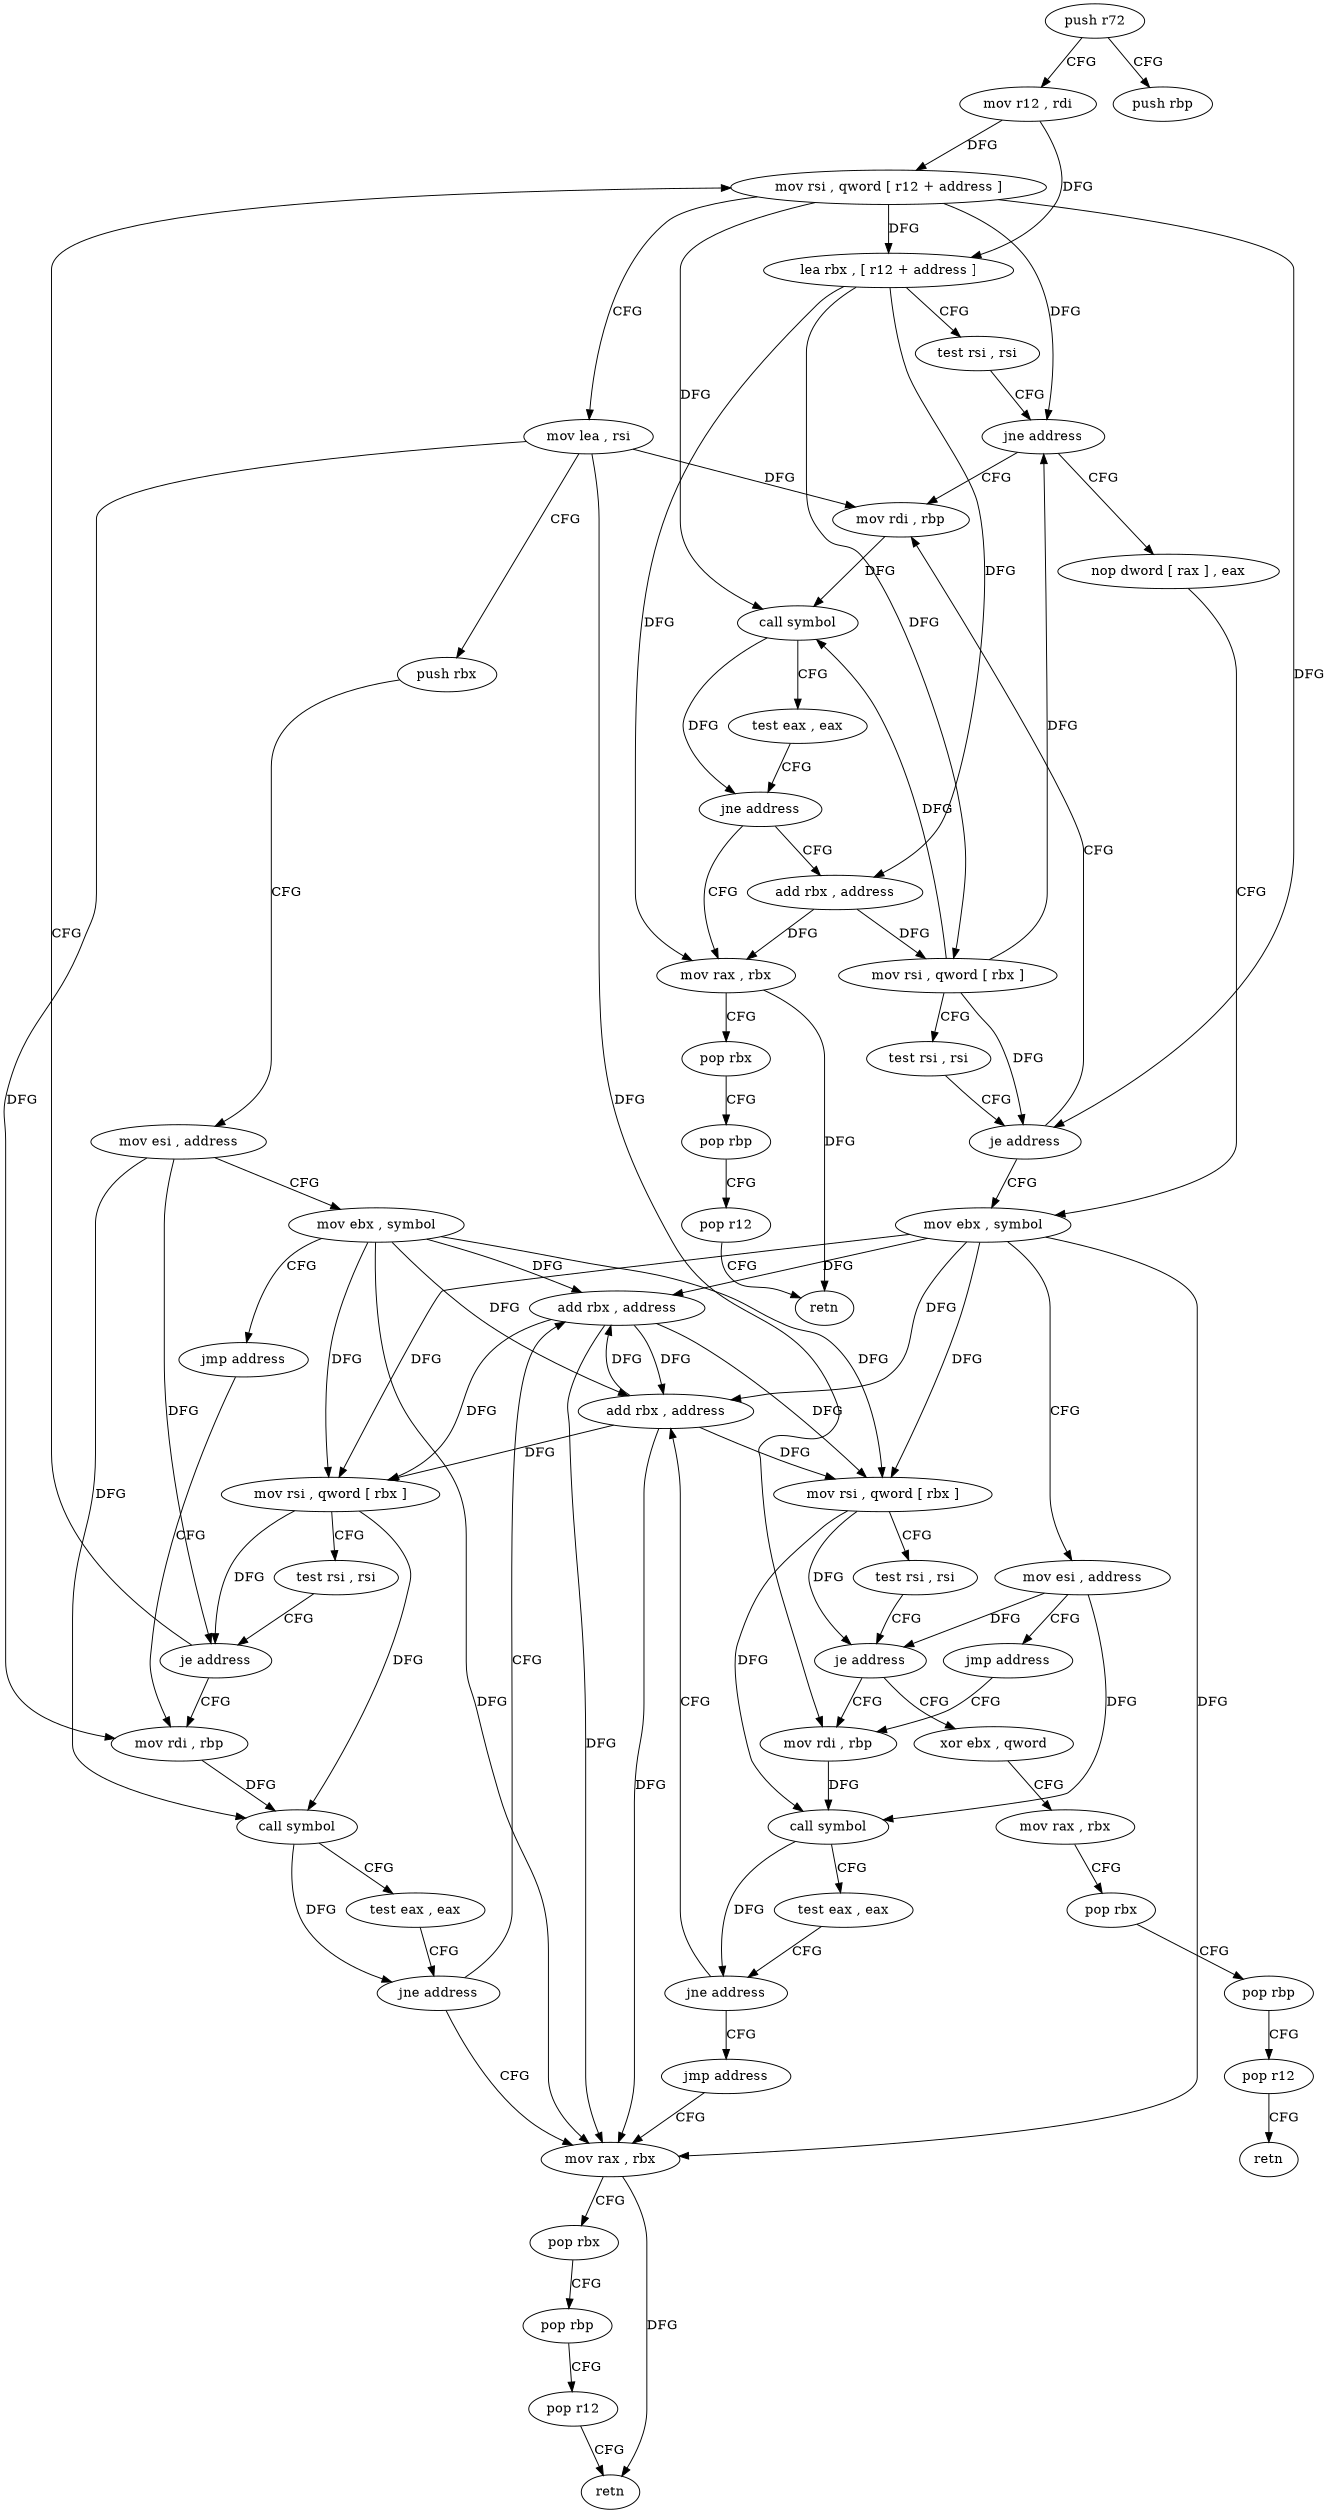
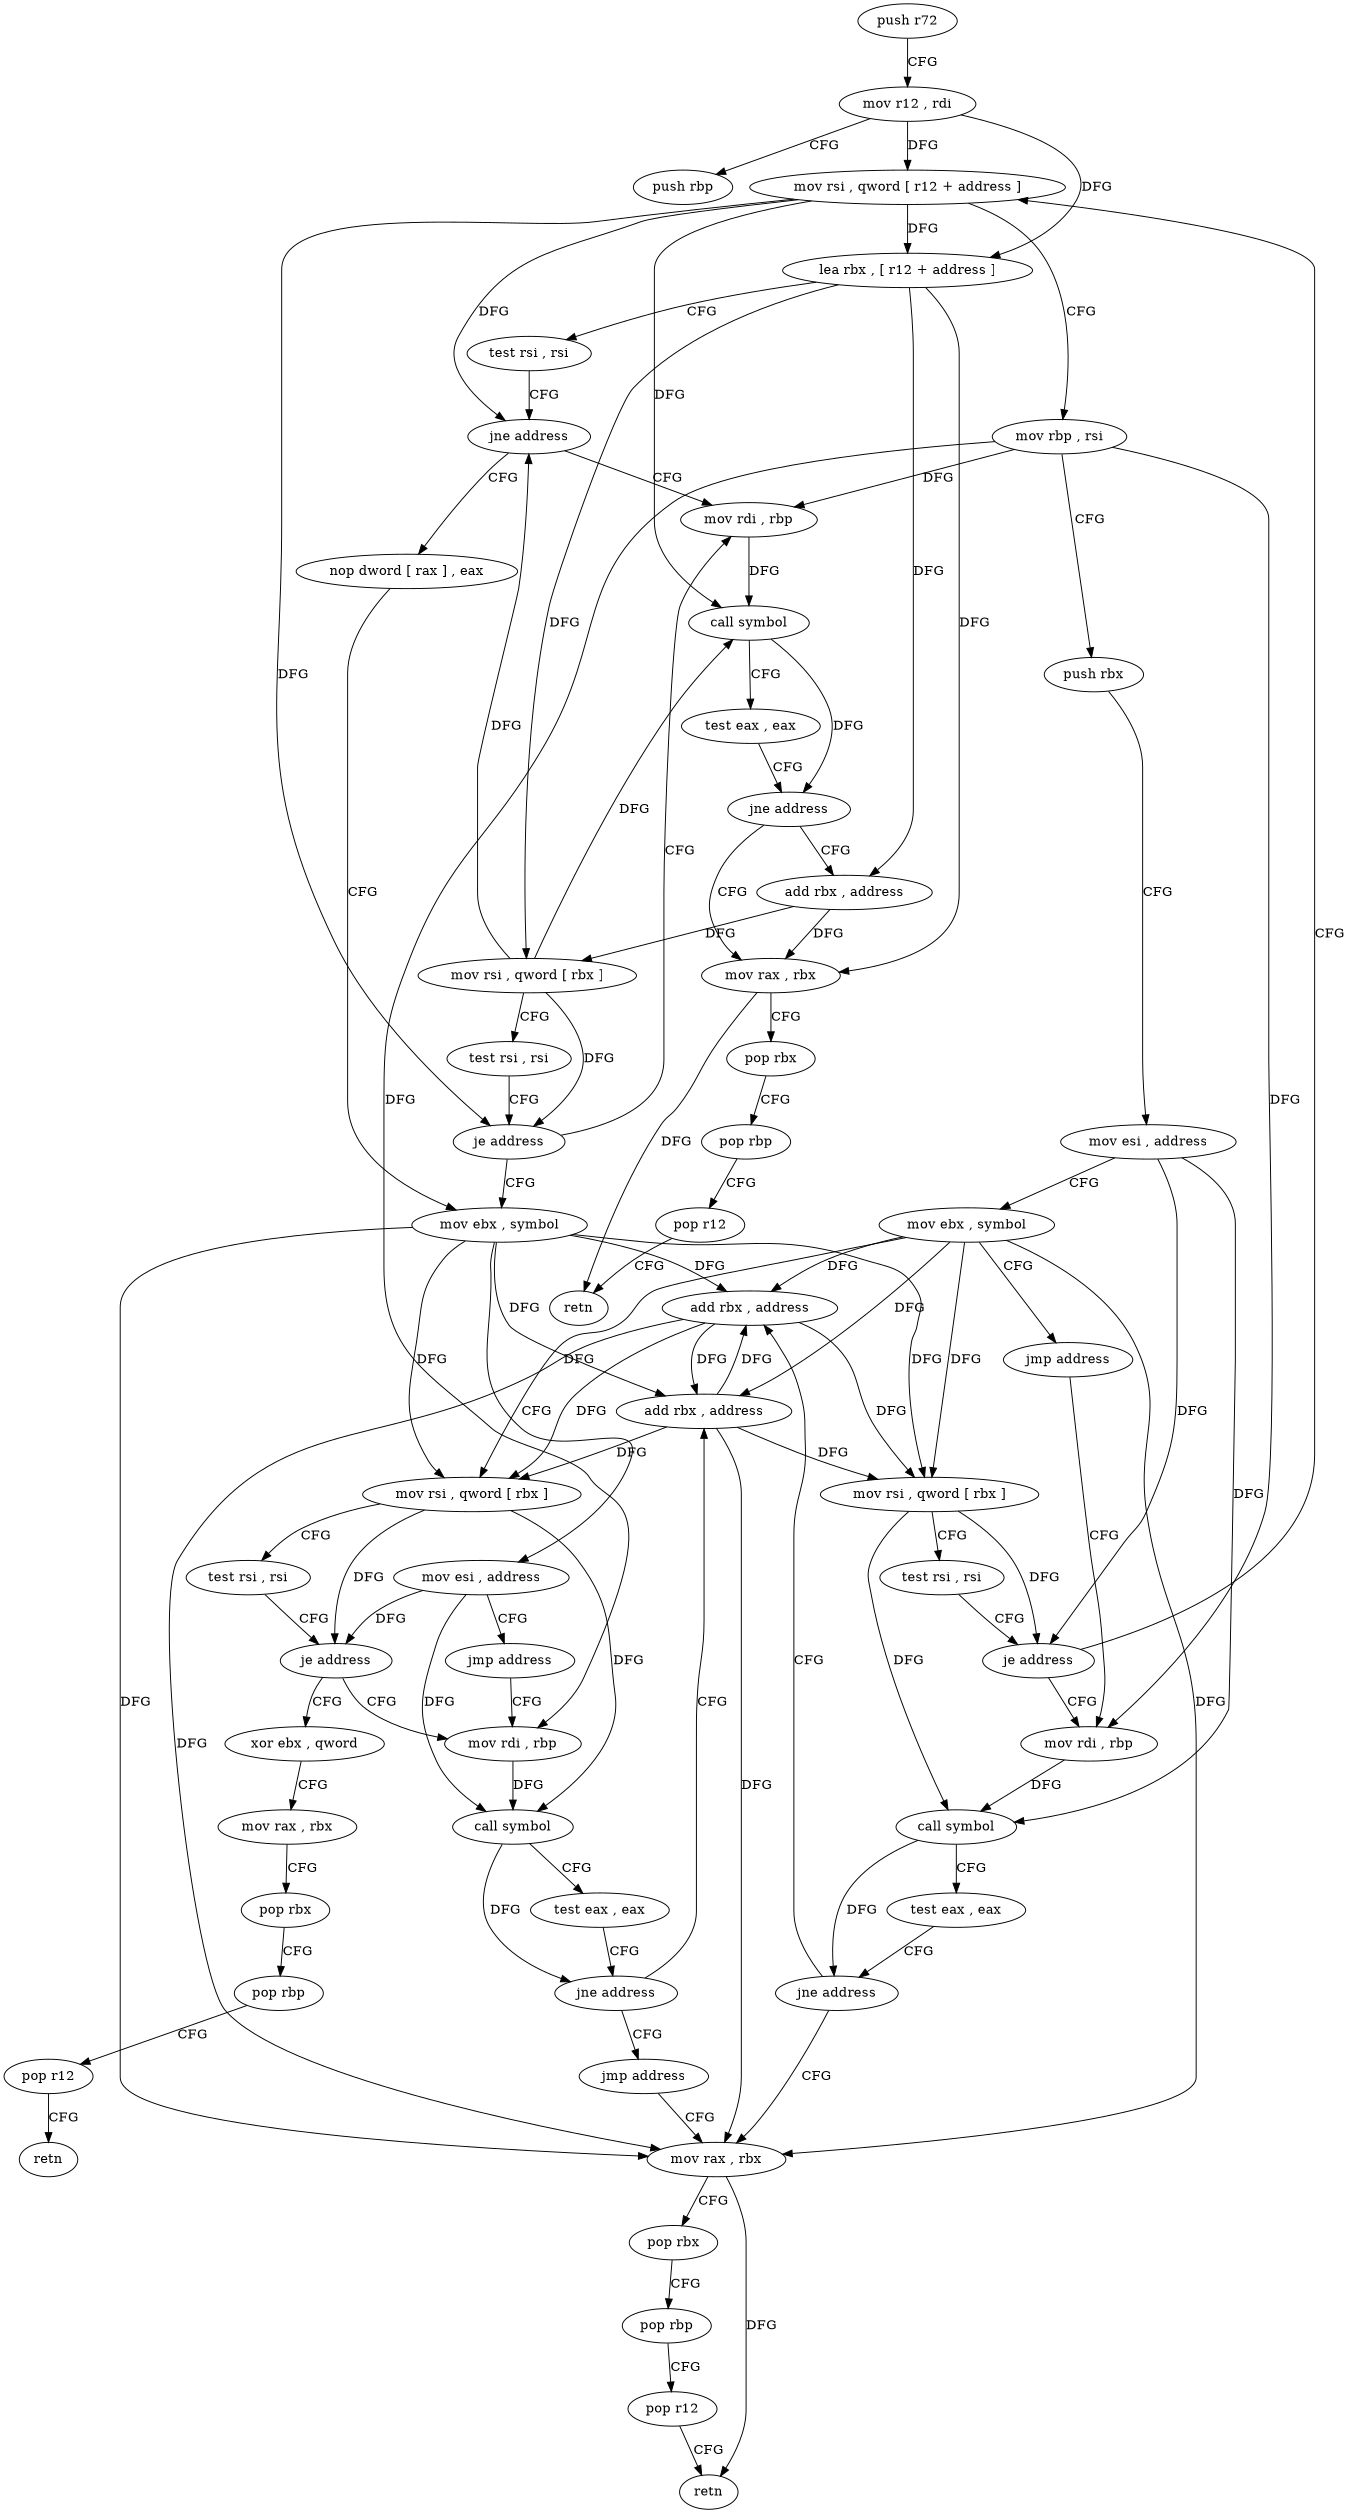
edge "push r72" -> "push rbp": now "mov r12 , rdi" -> "push rbp"
node "mov lea , rsi": label "mov lea , rsi" -> "mov rbp , rsi"
